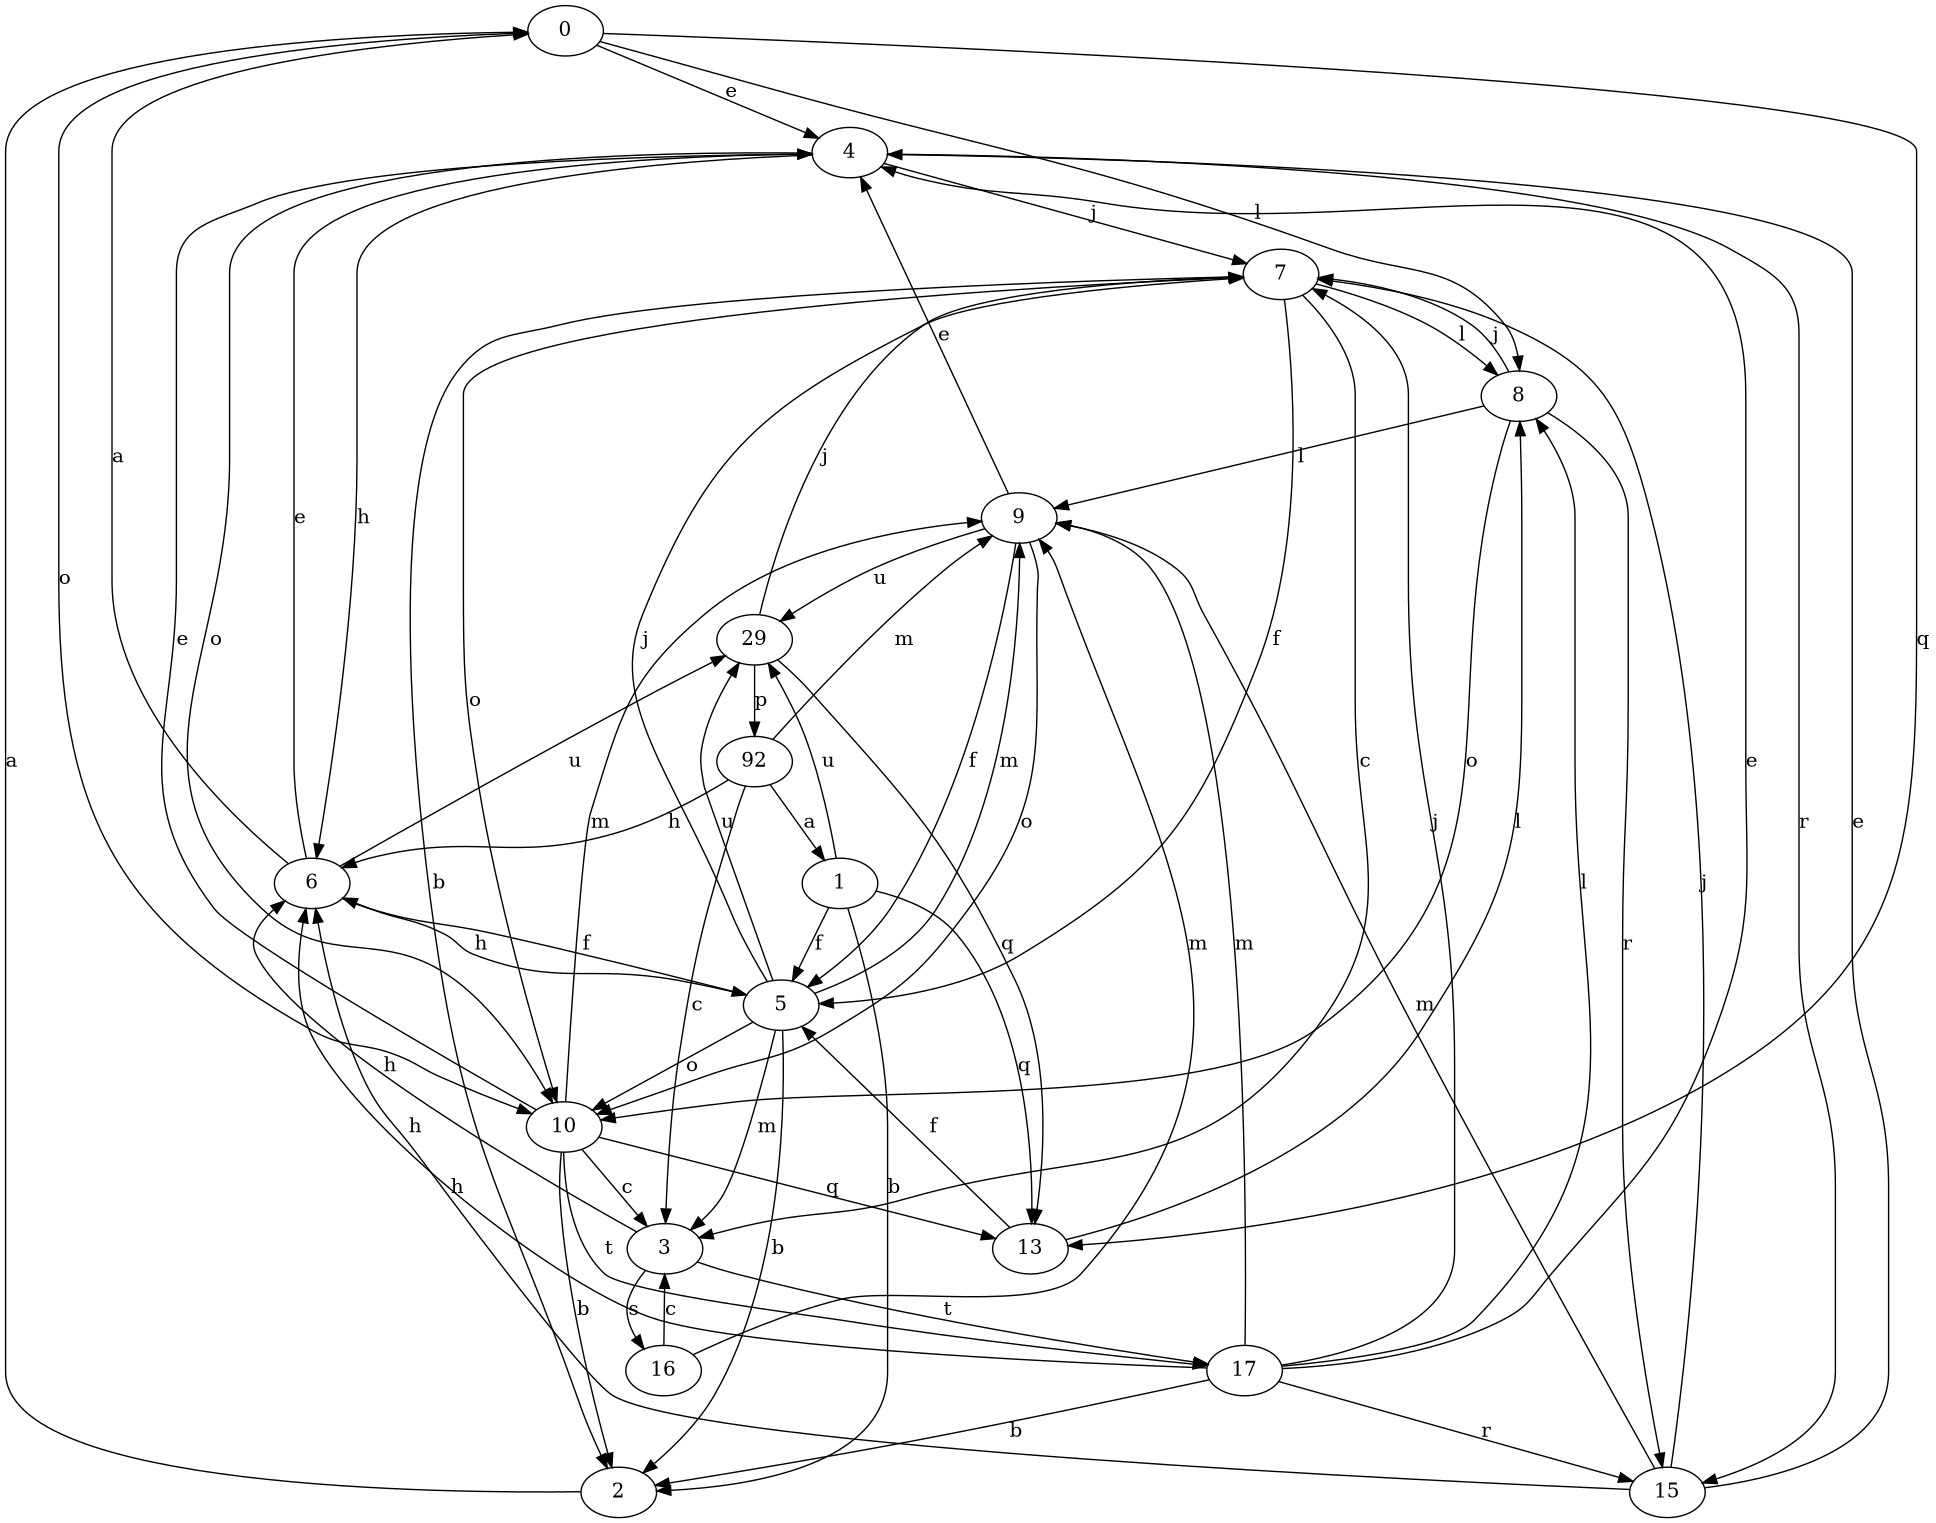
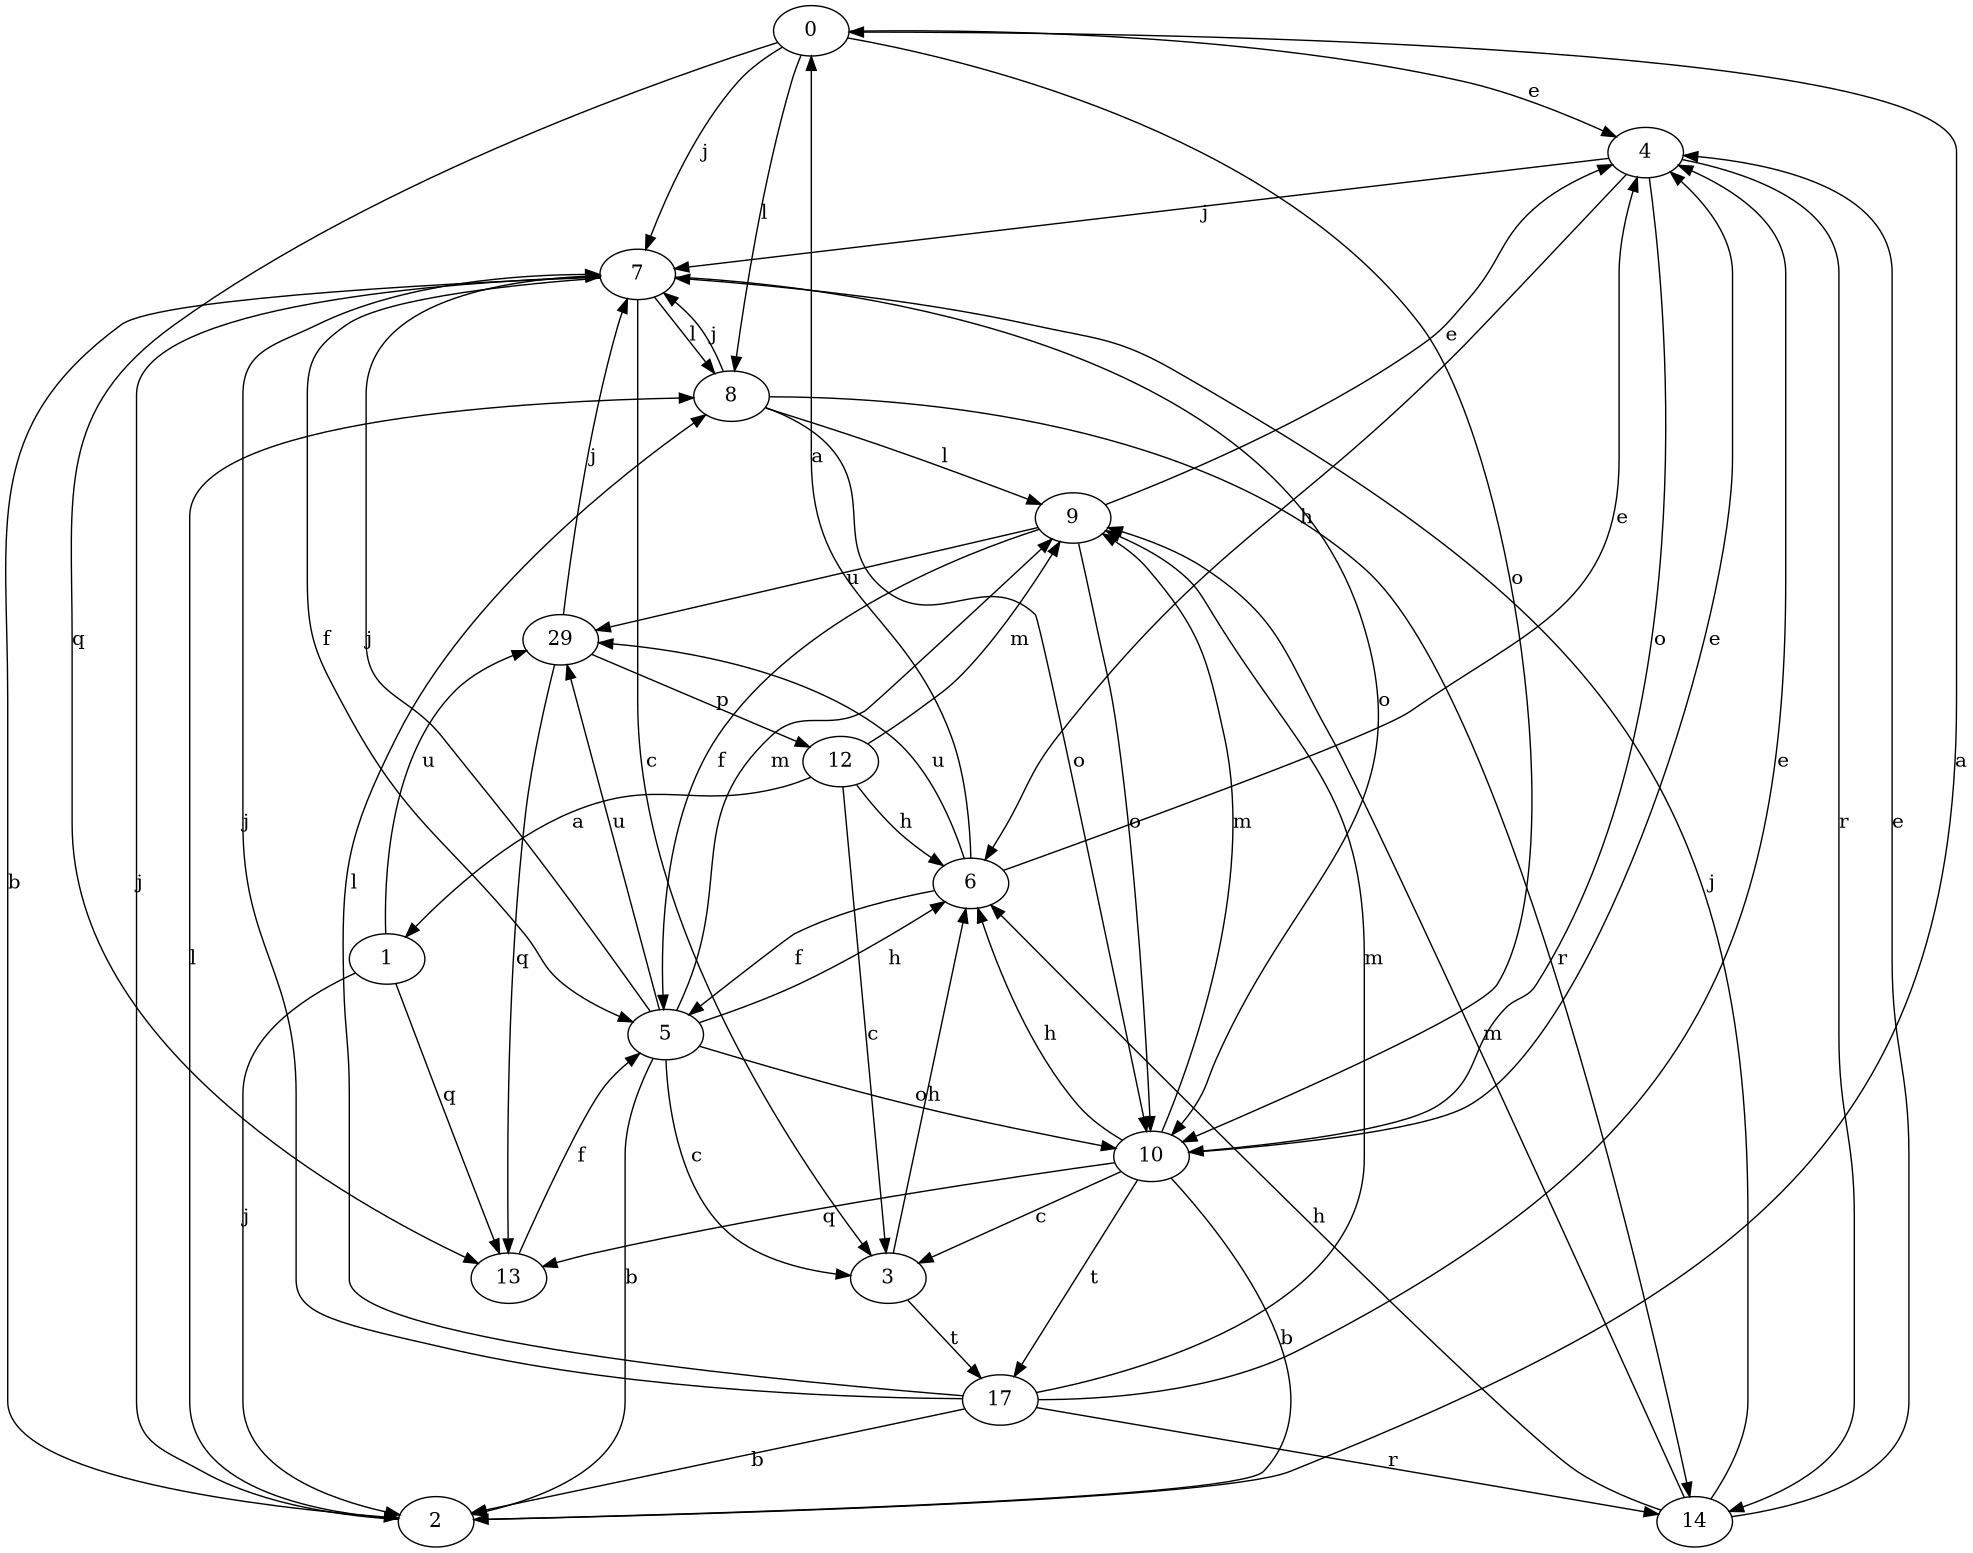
edge "0" -> "7": added, label "j"
node "92": label "92" -> "12"
edge "2" -> "7": added, label "j"
edge "1" -> "5": removed, label "f"
edge "13" -> "8": now "2" -> "8"
edge "5" -> "3": label "m" -> "c"
edge "1" -> "2": label "b" -> "j"
edge "17" -> "6": now "10" -> "6"
node "16": removed
node "15": label "15" -> "14"
